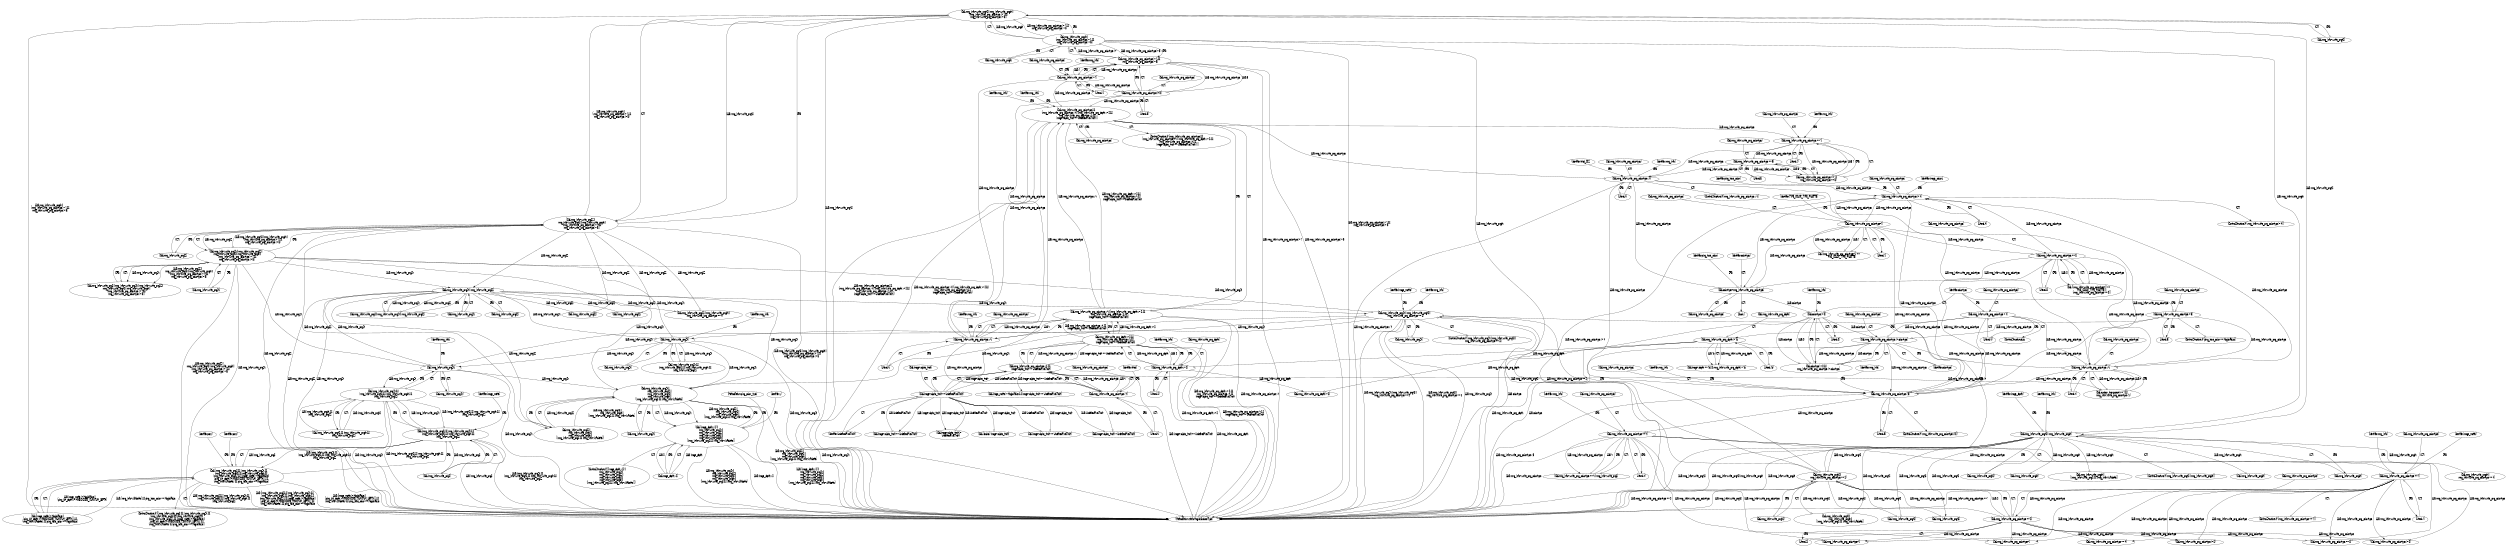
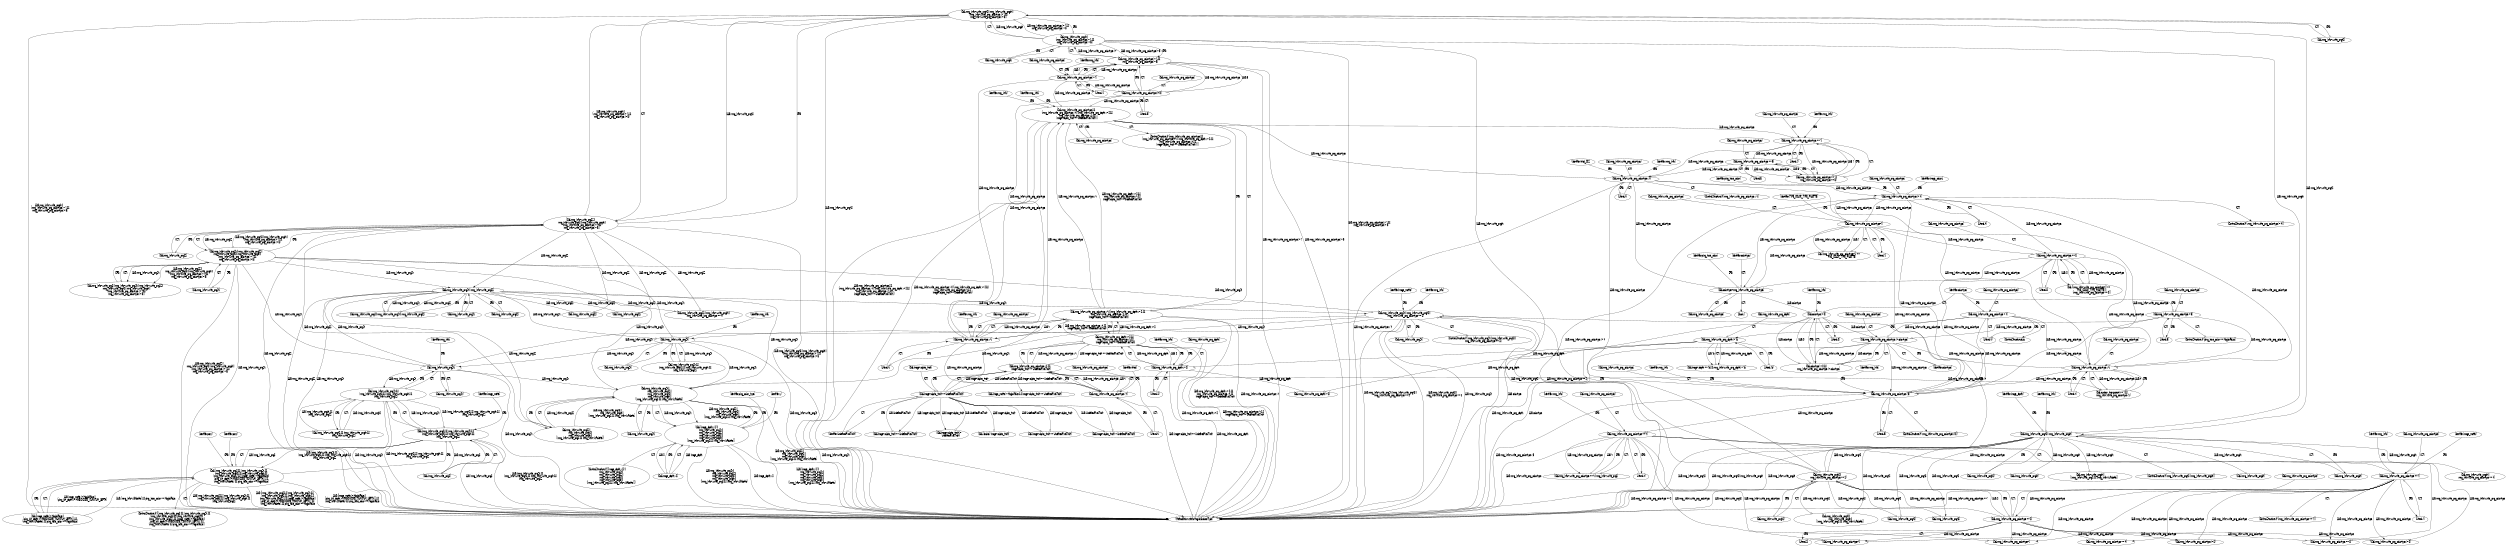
edge "(Call,mng_info->write_png_depth >= 8)" -> "(Call,mng_info->write_png_depth != 0)": arrowhead normal -> odot
node "(MethodReturn,ping_color_type)": label "(MethodReturn,ping_color_type)" -> "(Identifier,ping_color_type)"
